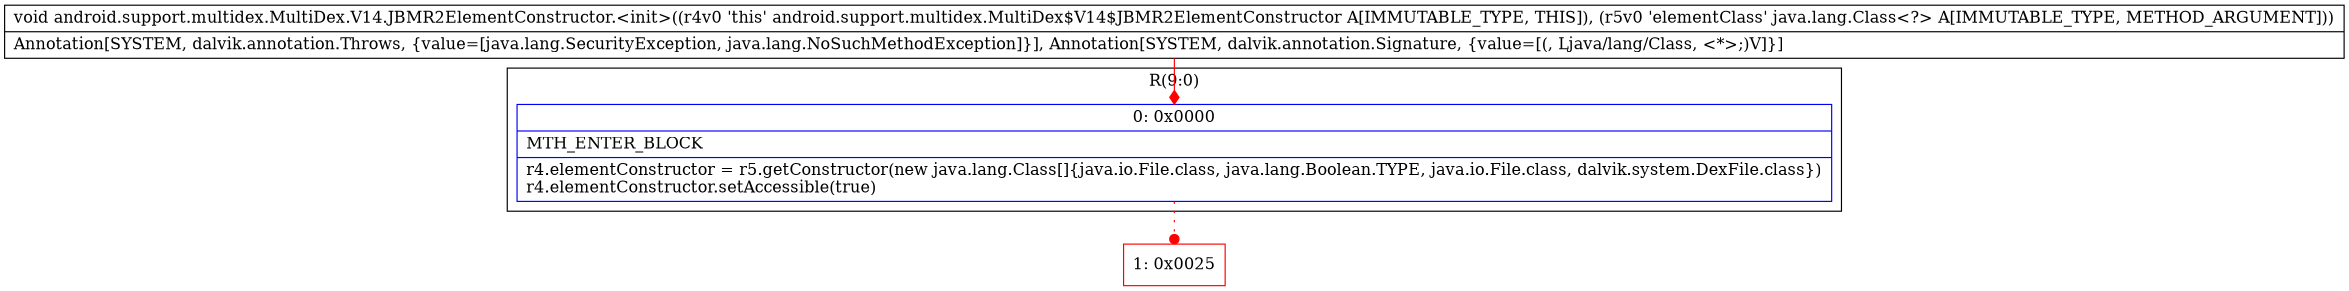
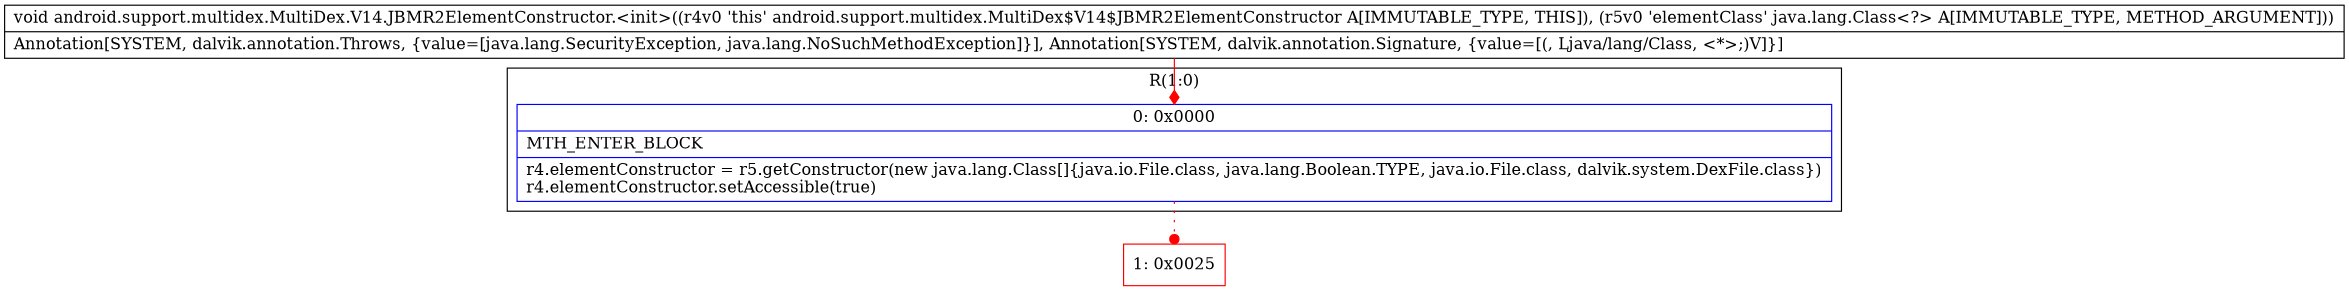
cluster "R(9:0)": label "R(9:0)" -> "R(1:0)"
